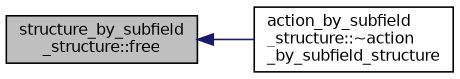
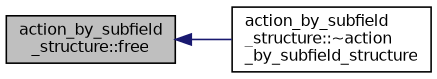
node "structure_by_subfield _structure::free": label "structure_by_subfield _structure::free" -> "action_by_subfield _structure::free"
